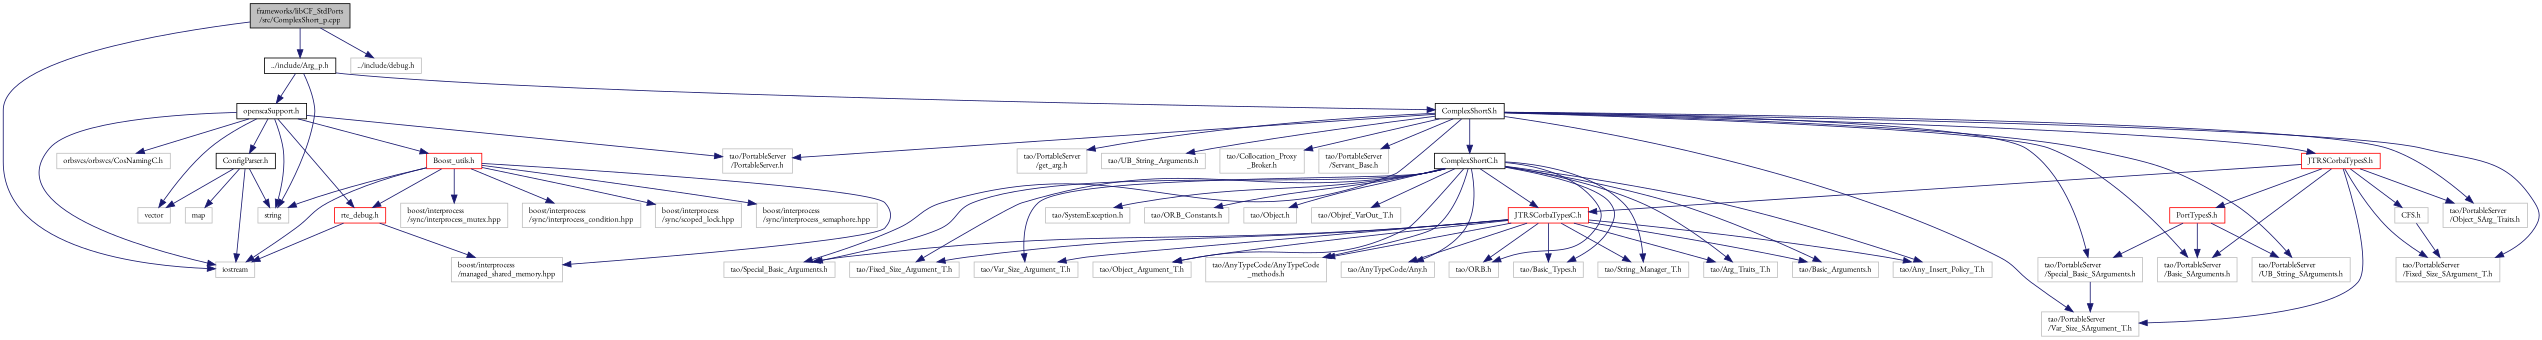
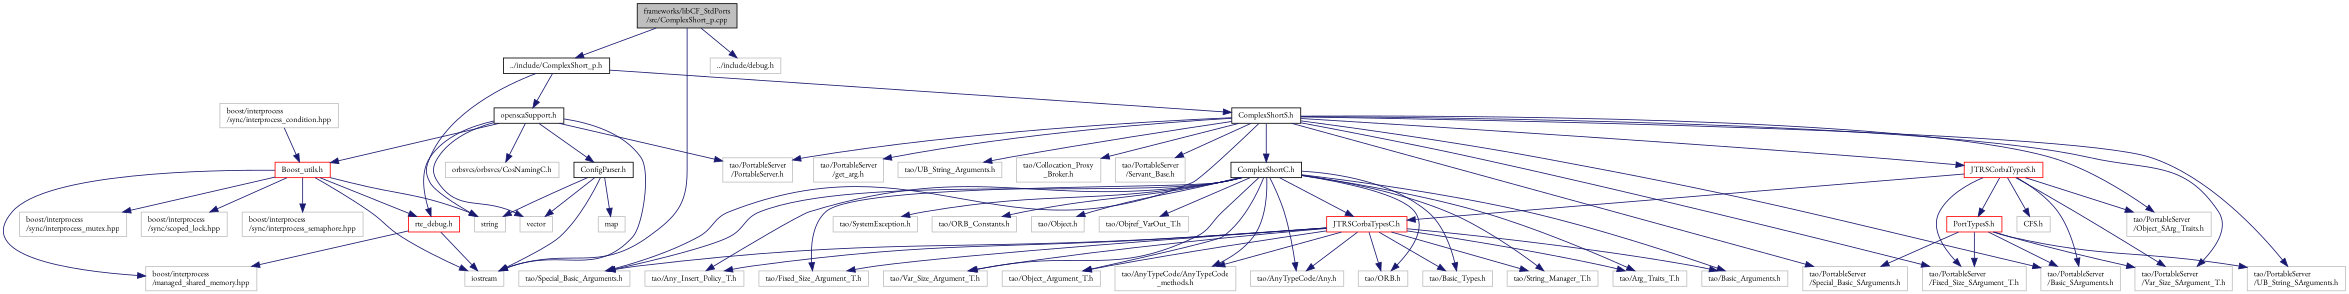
node "../include/Arg_p.h": label "../include/Arg_p.h" -> "../include/ComplexShort_p.h"
edge "openscaSupport.h" -> "string": removed
edge "Boost_utils.h" -> "boost/interprocess /sync/interprocess_condition.hpp": reversed
edge "CFS.h" -> "tao/PortableServer /Fixed_Size_SArgument_T.h": now "PortTypesS.h" -> "tao/PortableServer /Fixed_Size_SArgument_T.h"
edge "tao/PortableServer /Special_Basic_SArguments.h" -> "tao/PortableServer /Var_Size_SArgument_T.h": now "PortTypesS.h" -> "tao/PortableServer /Var_Size_SArgument_T.h"
